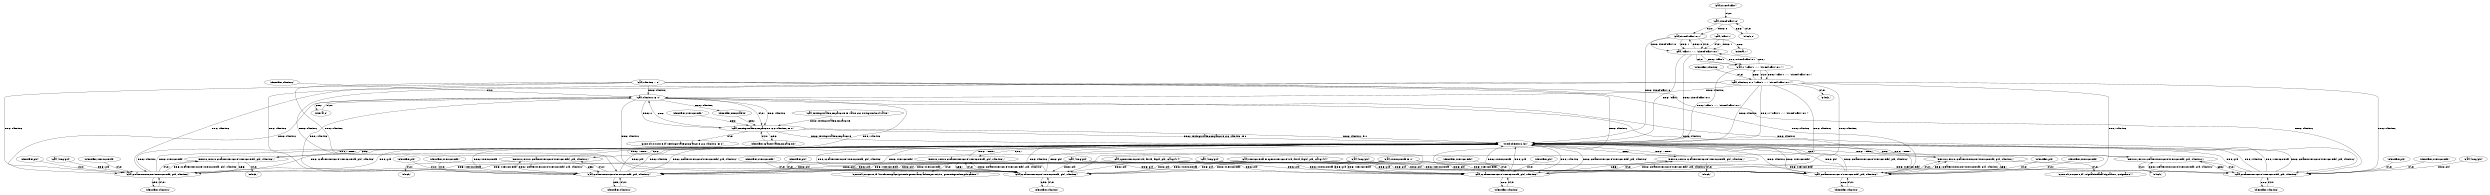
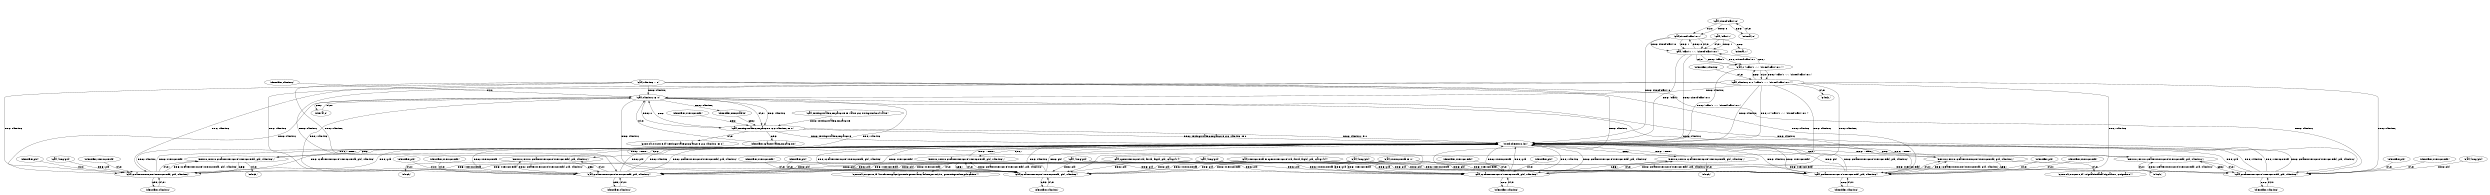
node "(Call,sizeof(off_t))": removed
node "(Block,8)": label "(Block,8)" -> "(Literal,8)"
edge "(Identifier,space_MakeCompatCore)" -> "(Call,setting_MakeCompatCore && ulimit_c != 0)": now "(Identifier,space_MakeCompatCore)" -> "(Call,ulimit_c != 0)"
